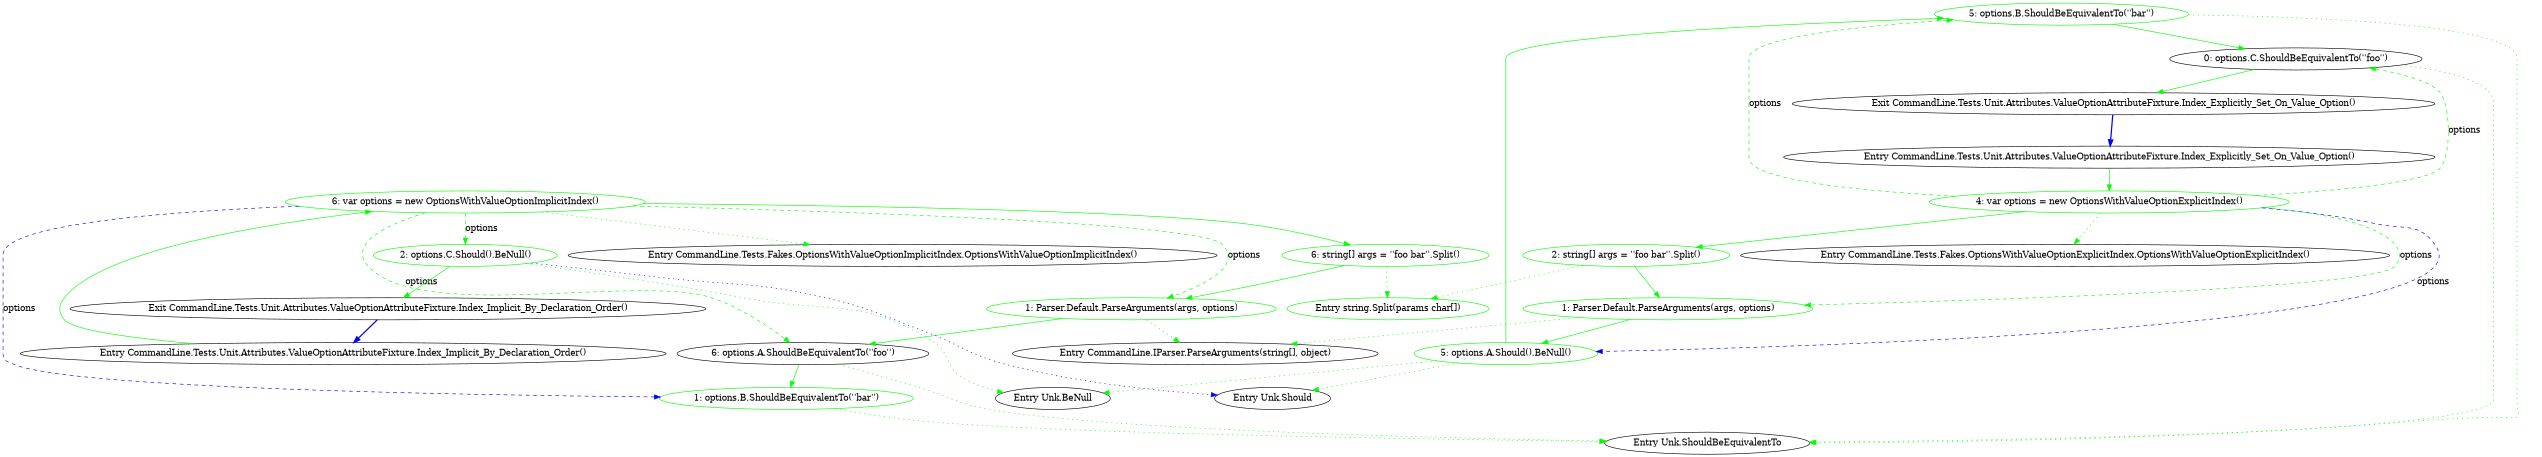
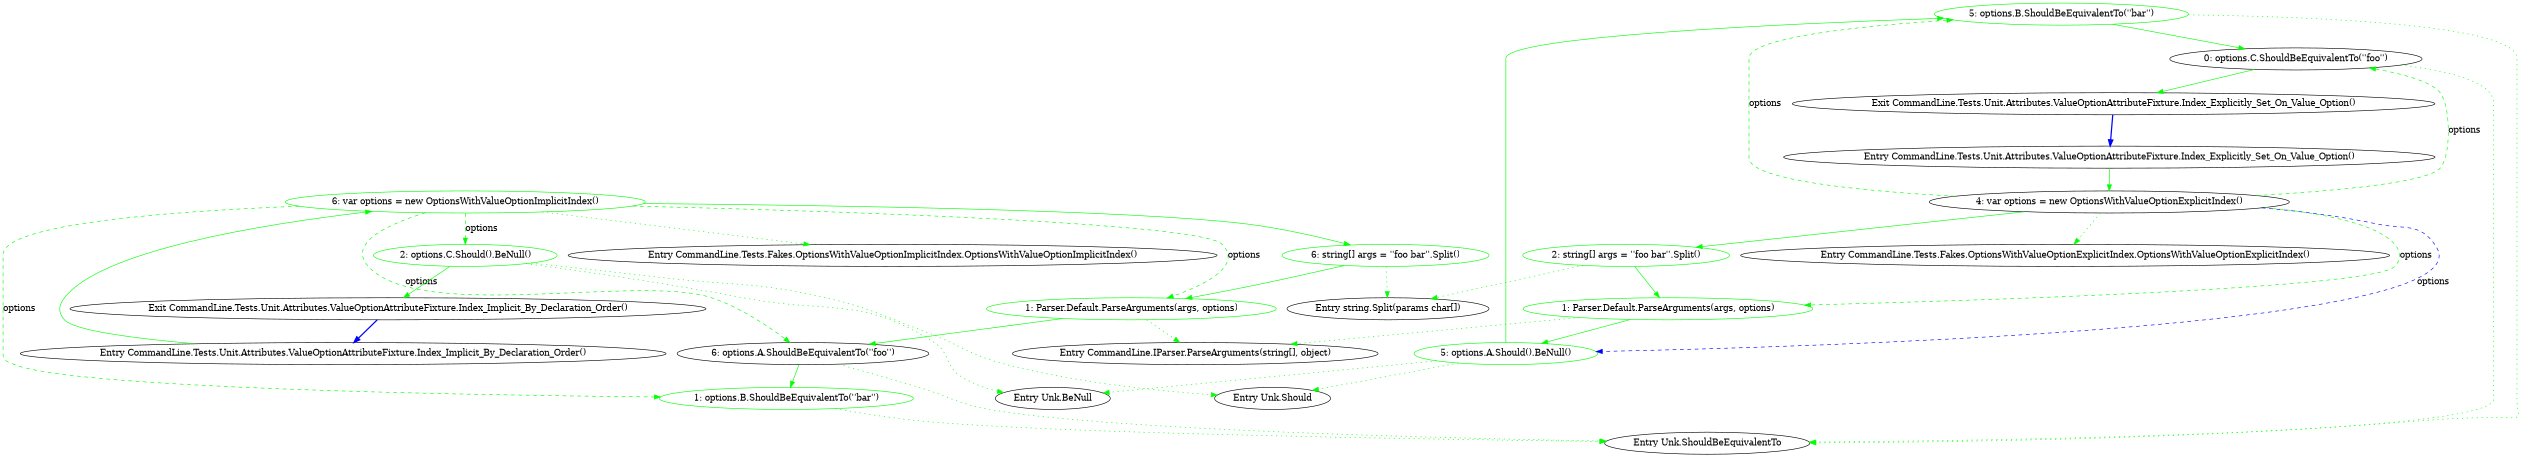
node "4: var options = new OptionsWithValueOptionExplicitIndex()": color green -> black
edge "2: options.C.Should().BeNull()" -> "Entry Unk.Should": color blue -> green
node "Entry string.Split(params char[])": color green -> black
edge "6: var options = new OptionsWithValueOptionImplicitIndex()" -> "1: options.B.ShouldBeEquivalentTo(''bar'')": color blue -> green
